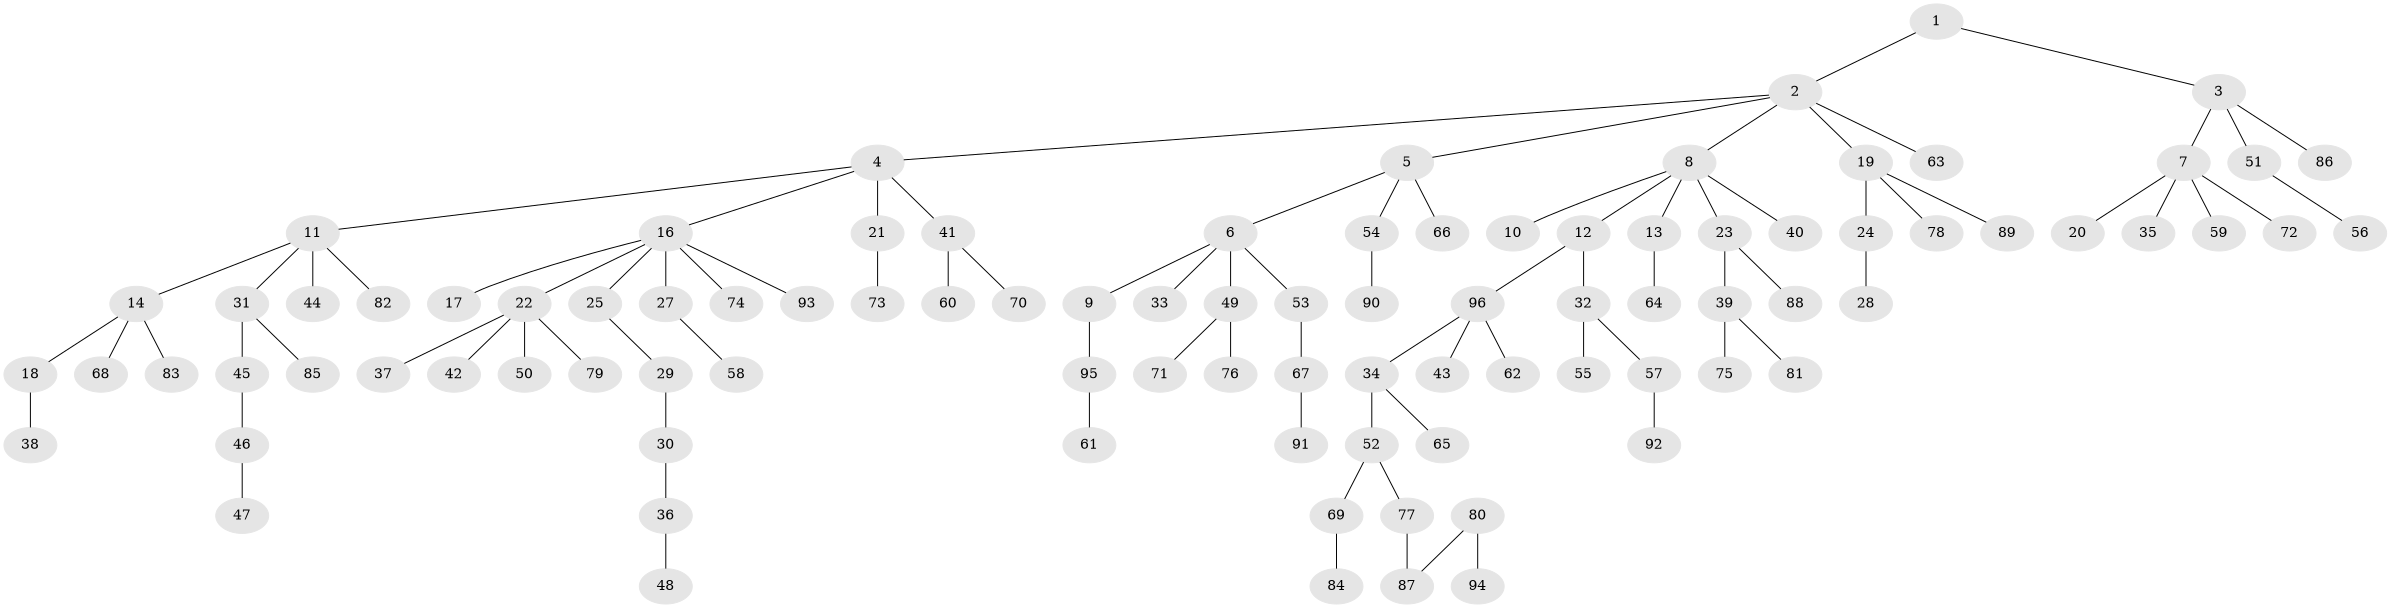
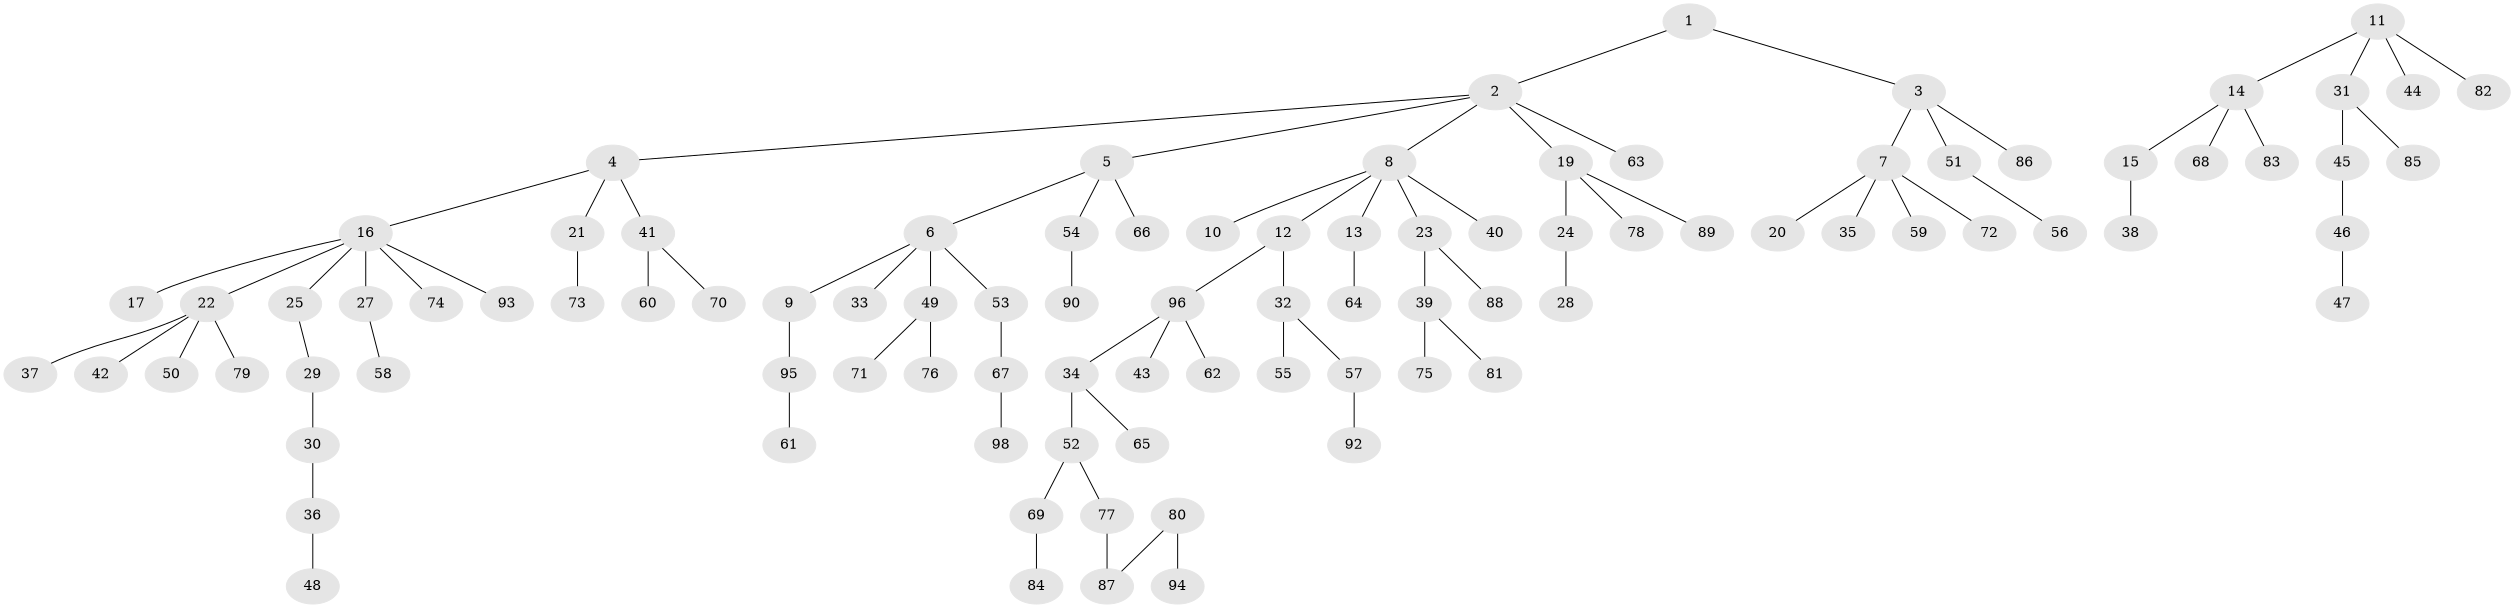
edge "4" -- "11": removed
node "18": label "18" -> "15"
node "91": label "91" -> "98"
